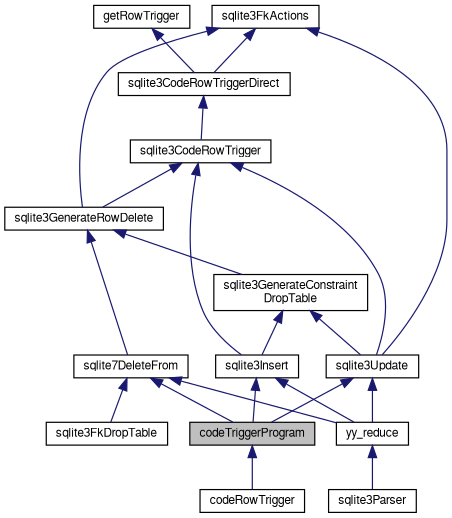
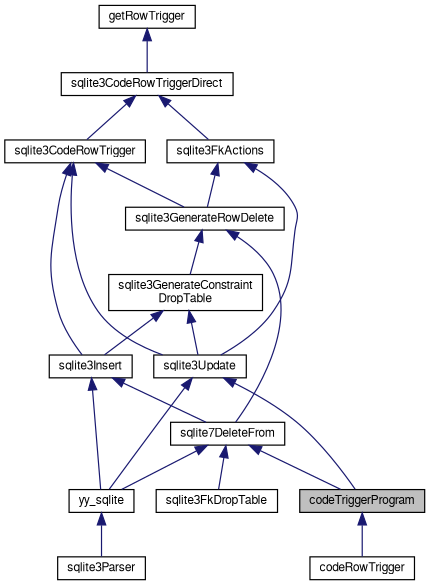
edge "sqlite3CodeRowTriggerDirect" -> "sqlite3FkActions": reversed
edge "codeTriggerProgram" -> "sqlite3Insert": now "sqlite7DeleteFrom" -> "sqlite3Insert"
node "yy_reduce": label "yy_reduce" -> "yy_sqlite"
